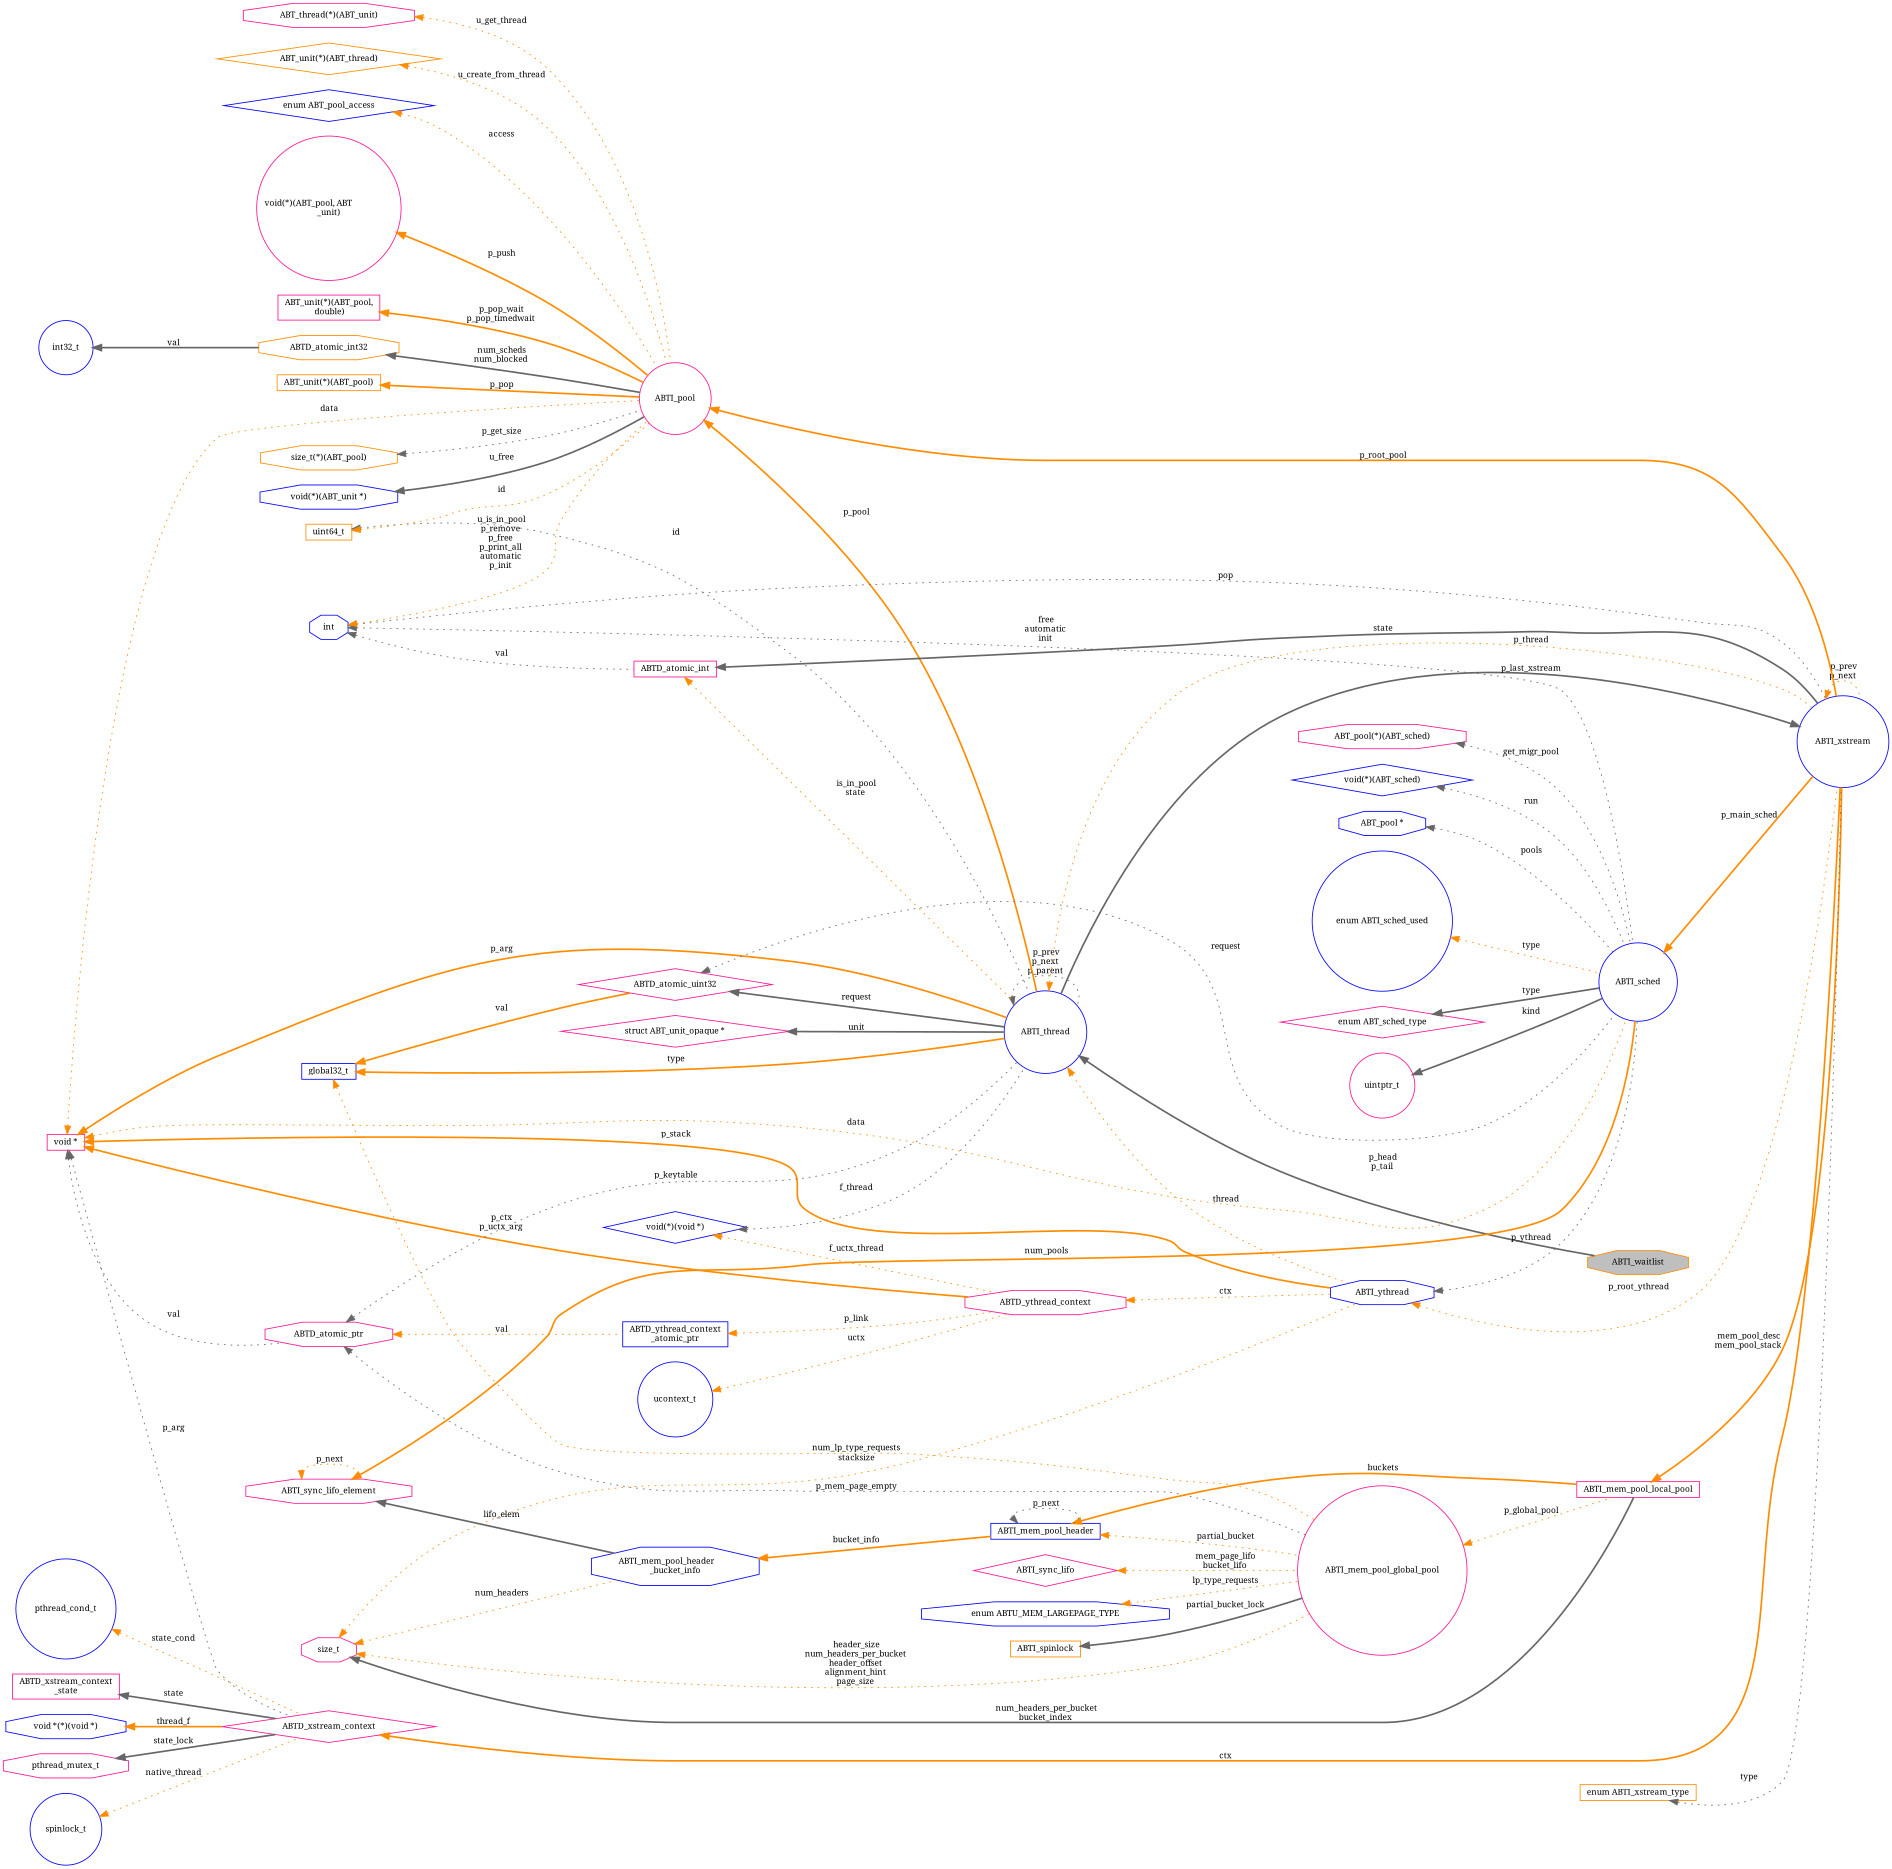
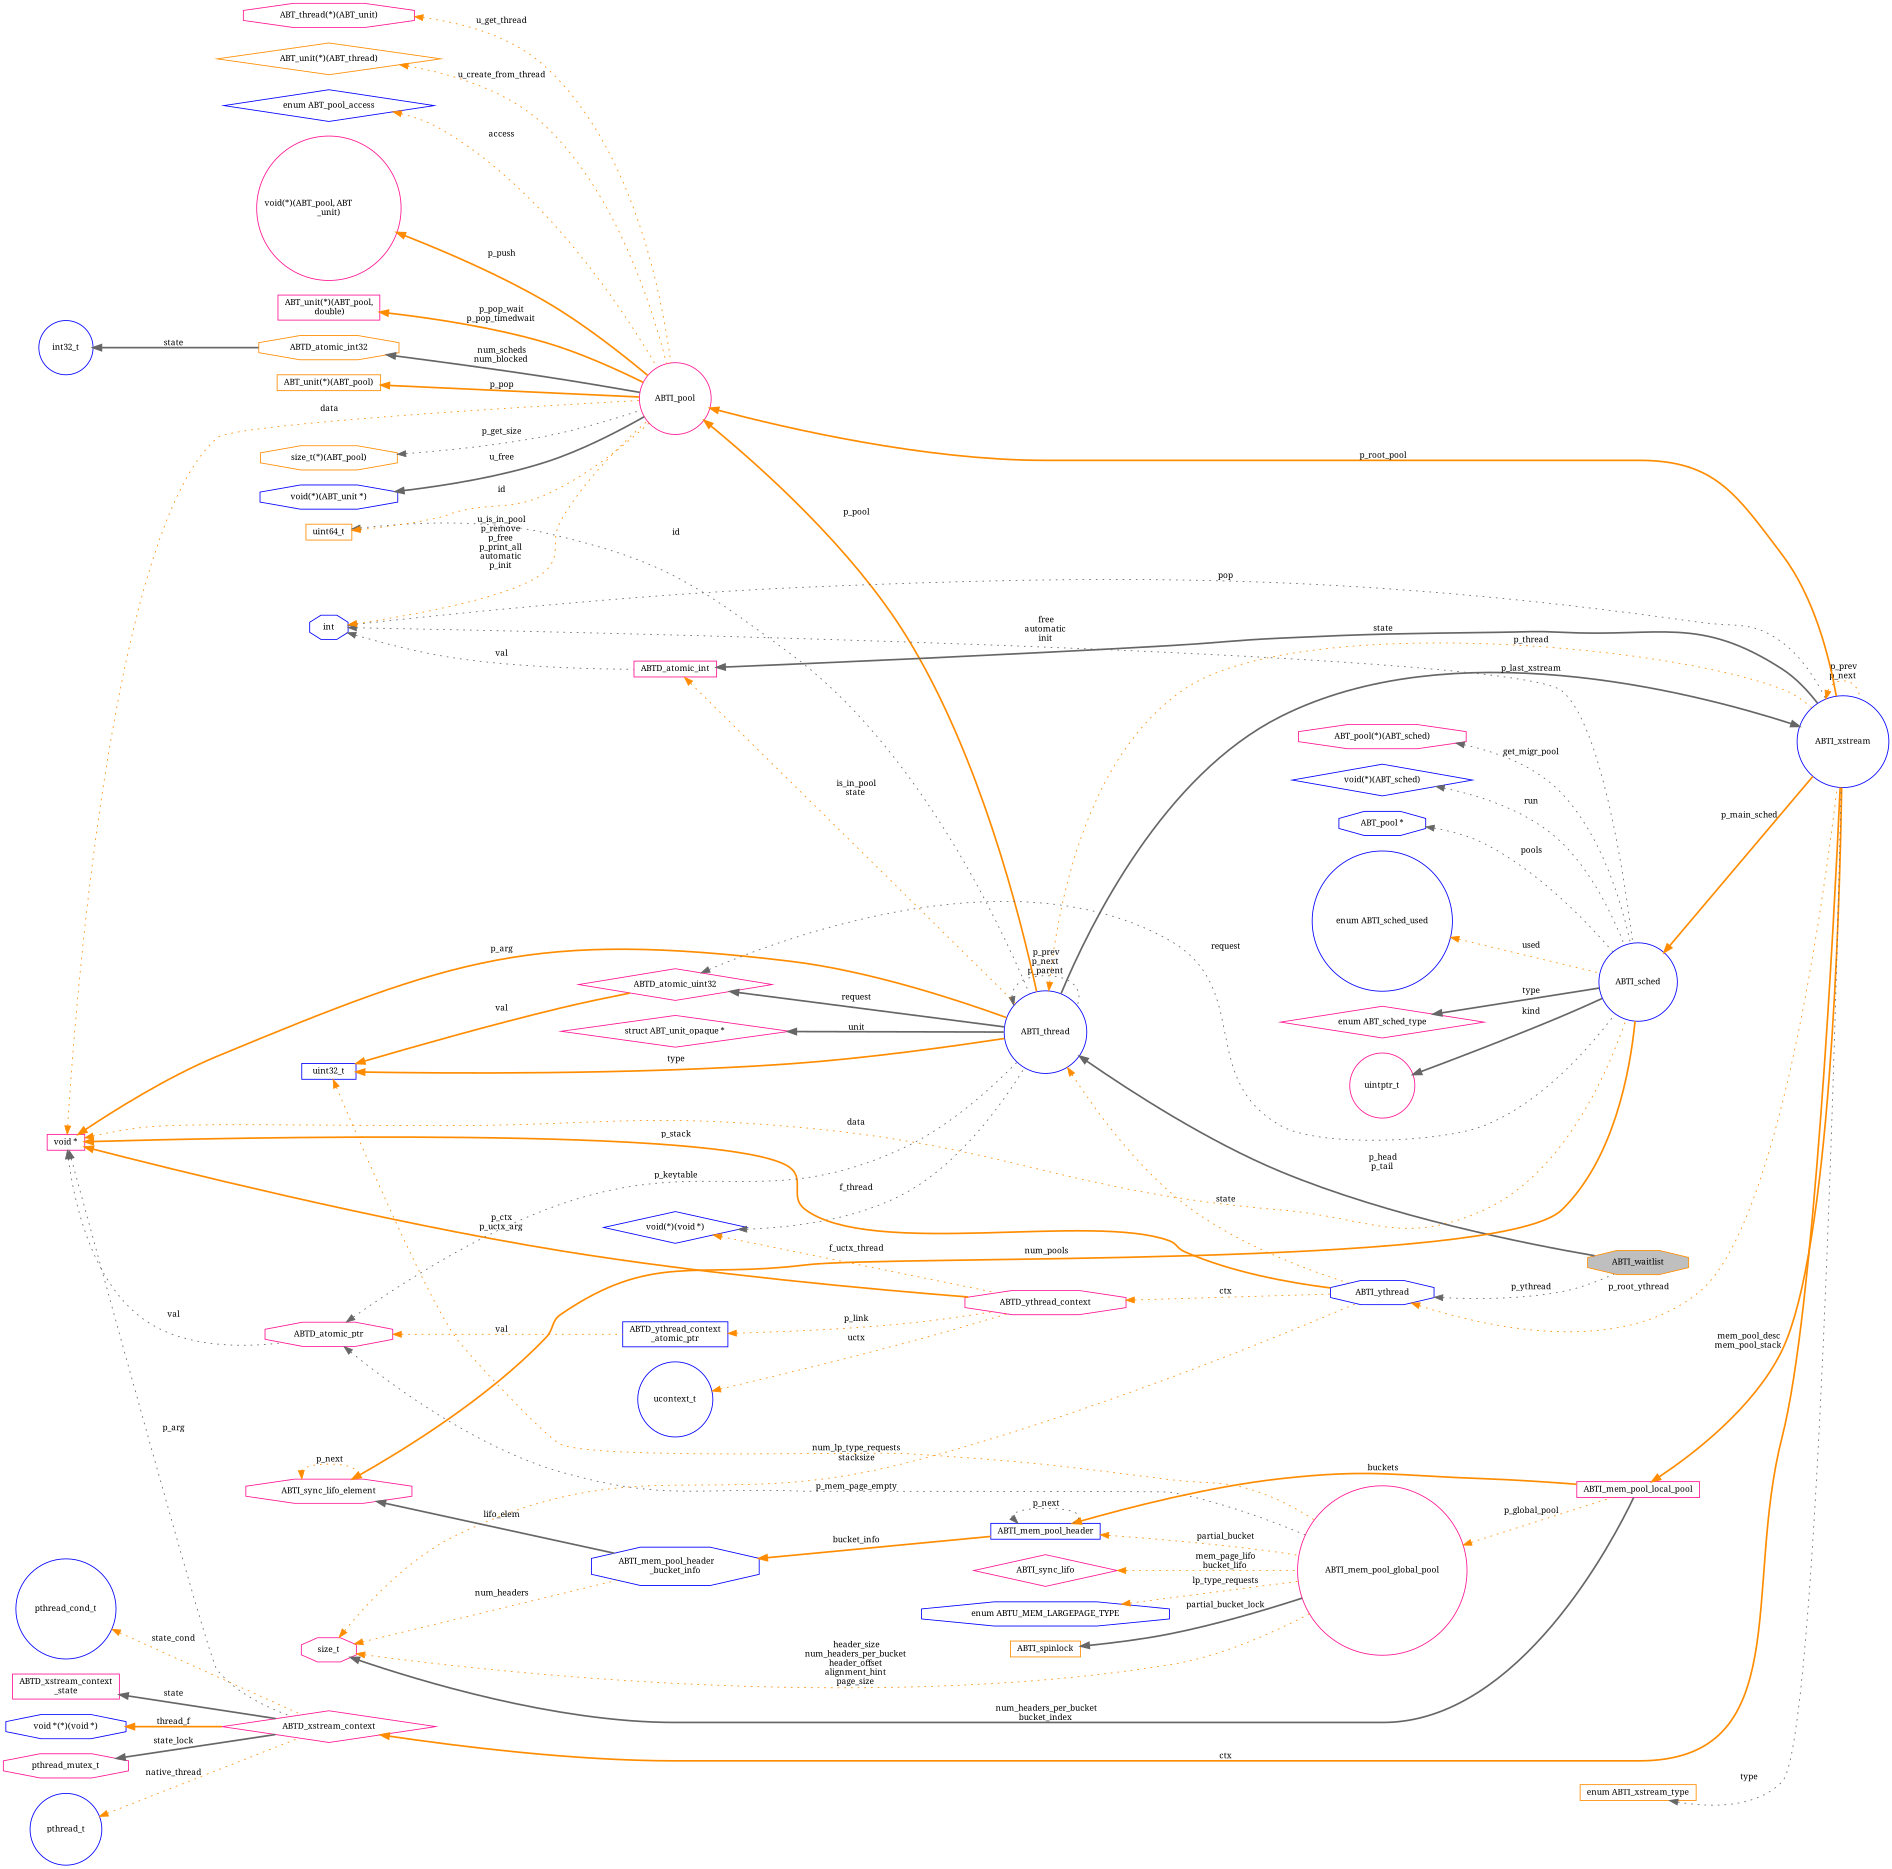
edge "ABTD_atomic_int32" -> "int32_t": label " val" -> " state"
edge "ABTI_sched" -> "enum ABTI_sched_used": label " type" -> " used"
node "global32_t": label "global32_t" -> "uint32_t"
edge "ABTI_ythread" -> "ABTI_thread": label " thread" -> " state"
edge "ABTI_sched" -> "ABTI_ythread": now "ABTI_waitlist" -> "ABTI_ythread"
node "spinlock_t": label "spinlock_t" -> "pthread_t"
